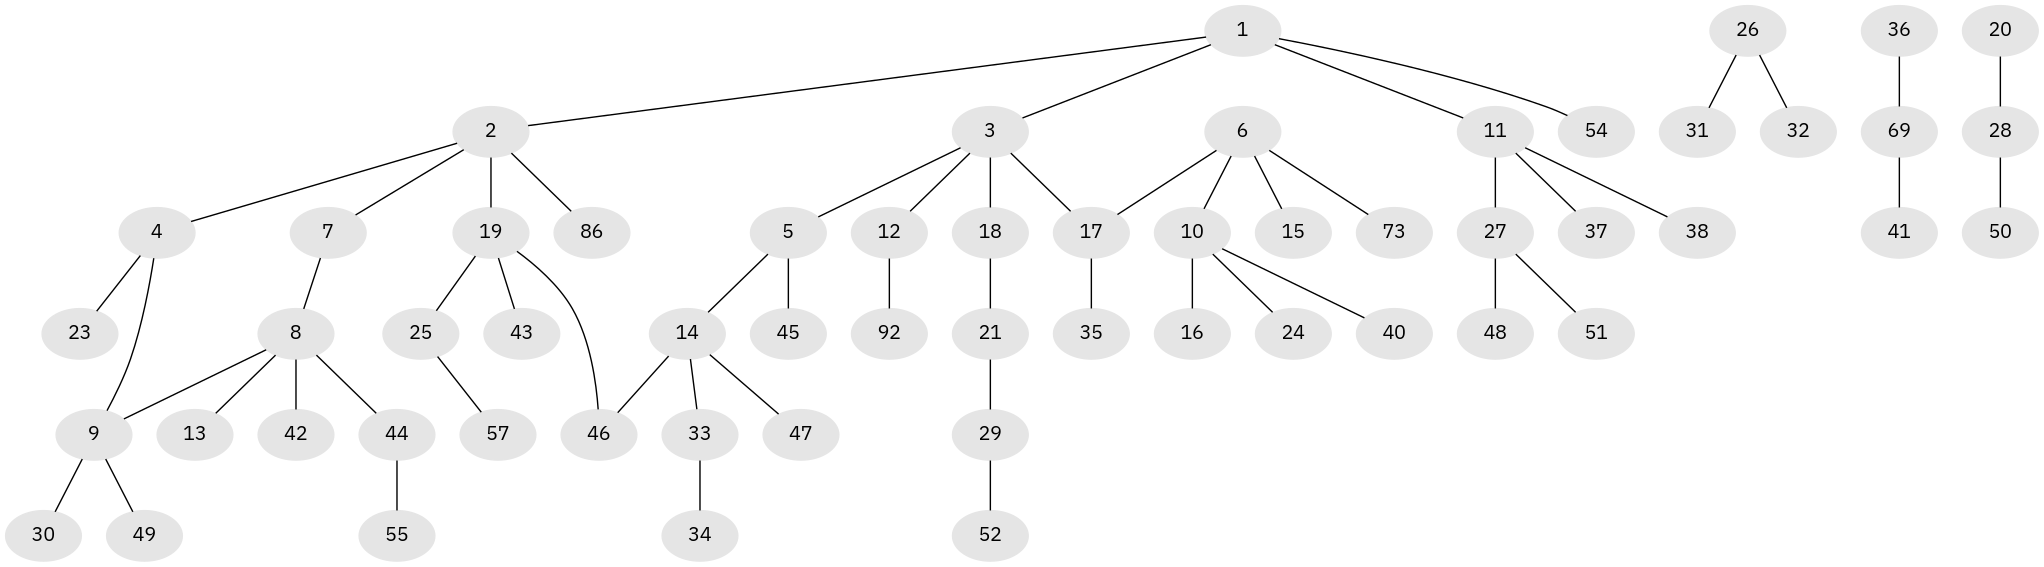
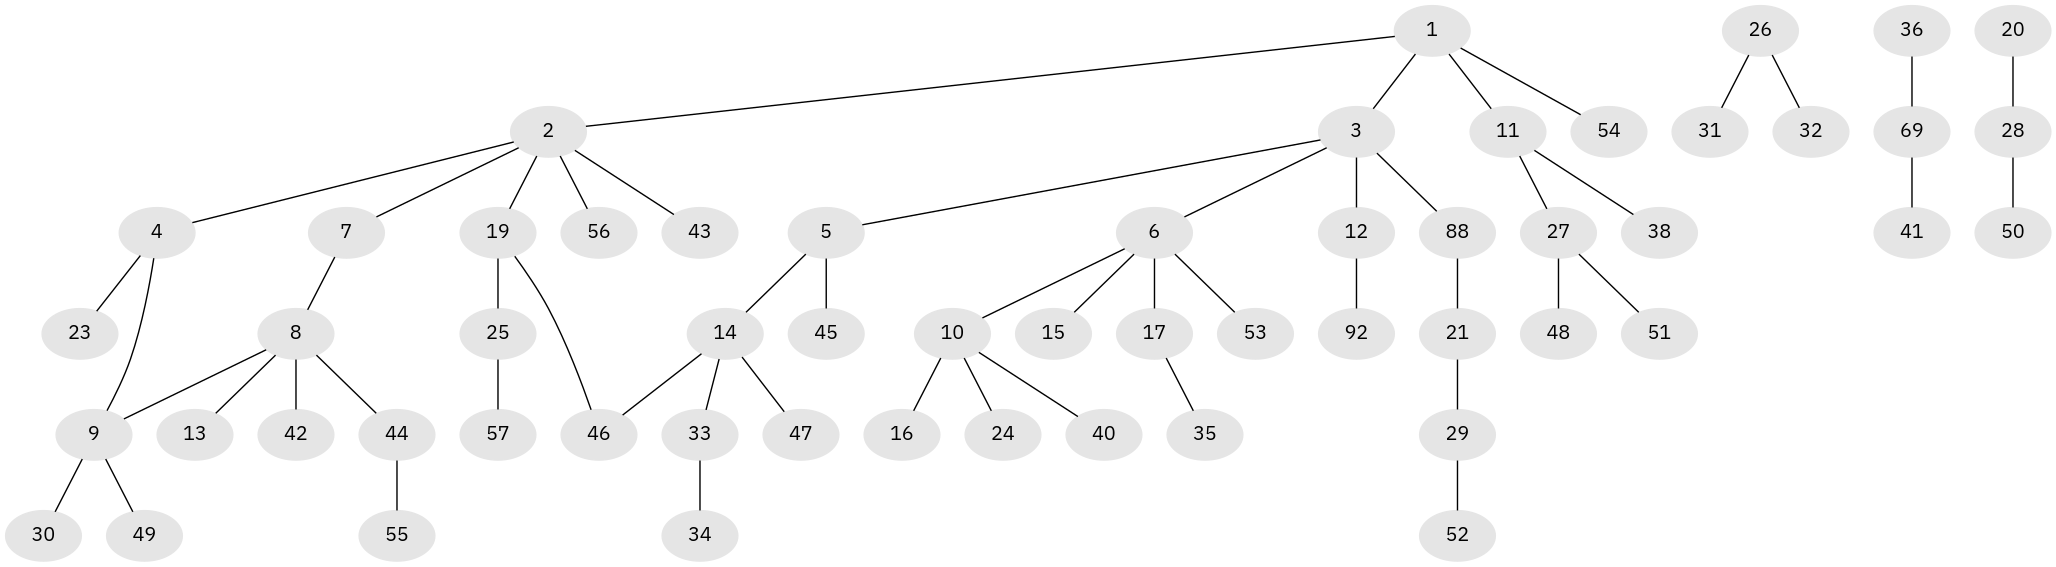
edge "3" -- "17": now "3" -- "6"
node "86": label "86" -> "56"
node "18": label "18" -> "88"
node "73": label "73" -> "53"
node "37": removed
edge "19" -- "43": now "2" -- "43"
